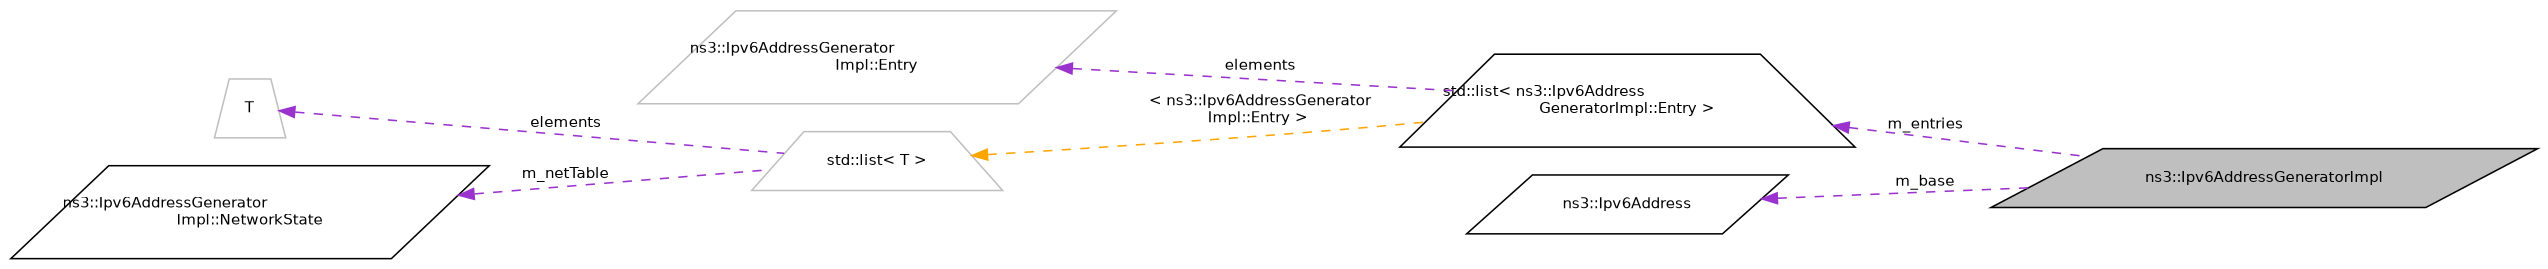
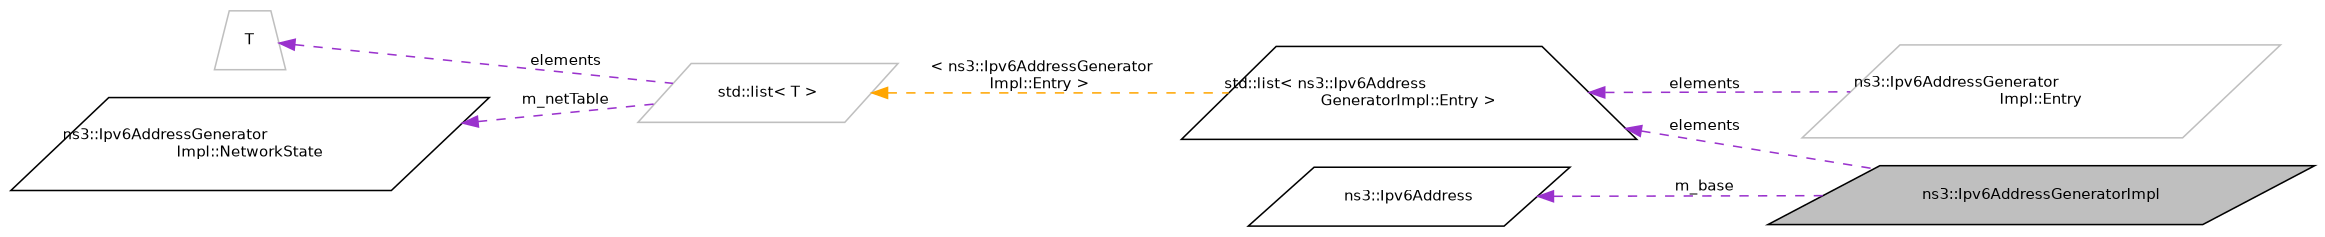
edge "std::list< ns3::Ipv6Address GeneratorImpl::Entry >" -> "ns3::Ipv6AddressGenerator Impl::Entry": reversed
edge "ns3::Ipv6AddressGeneratorImpl" -> "std::list< ns3::Ipv6Address GeneratorImpl::Entry >": label " m_entries" -> " elements"
node "std::list< T >": shape trapezium -> parallelogram
